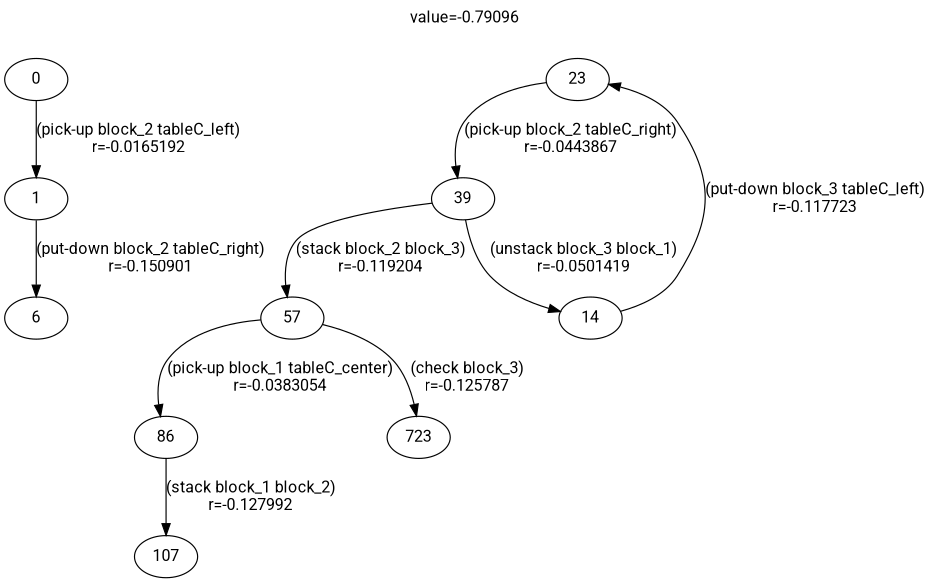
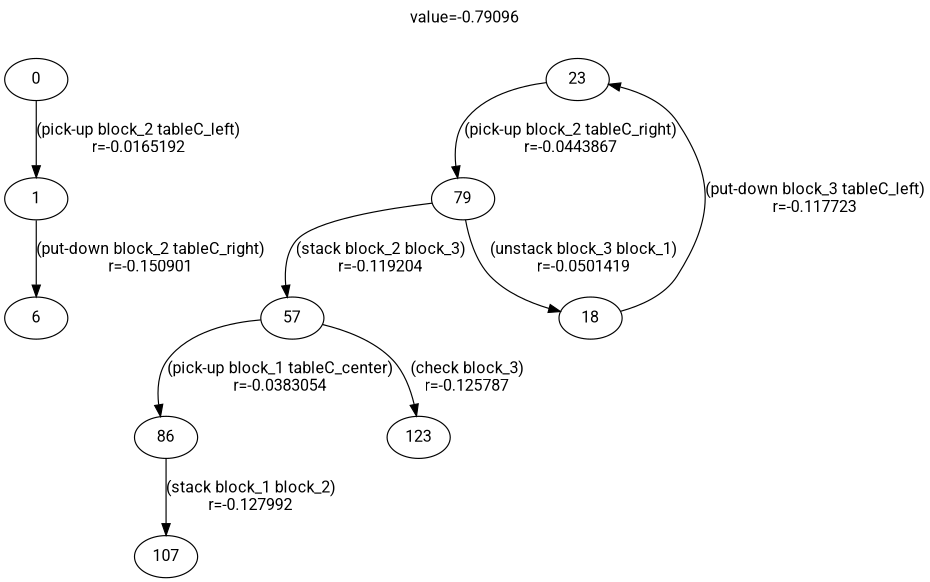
node "39": label "39" -> "79"
node "14": label "14" -> "18"
node "723": label "723" -> "123"
